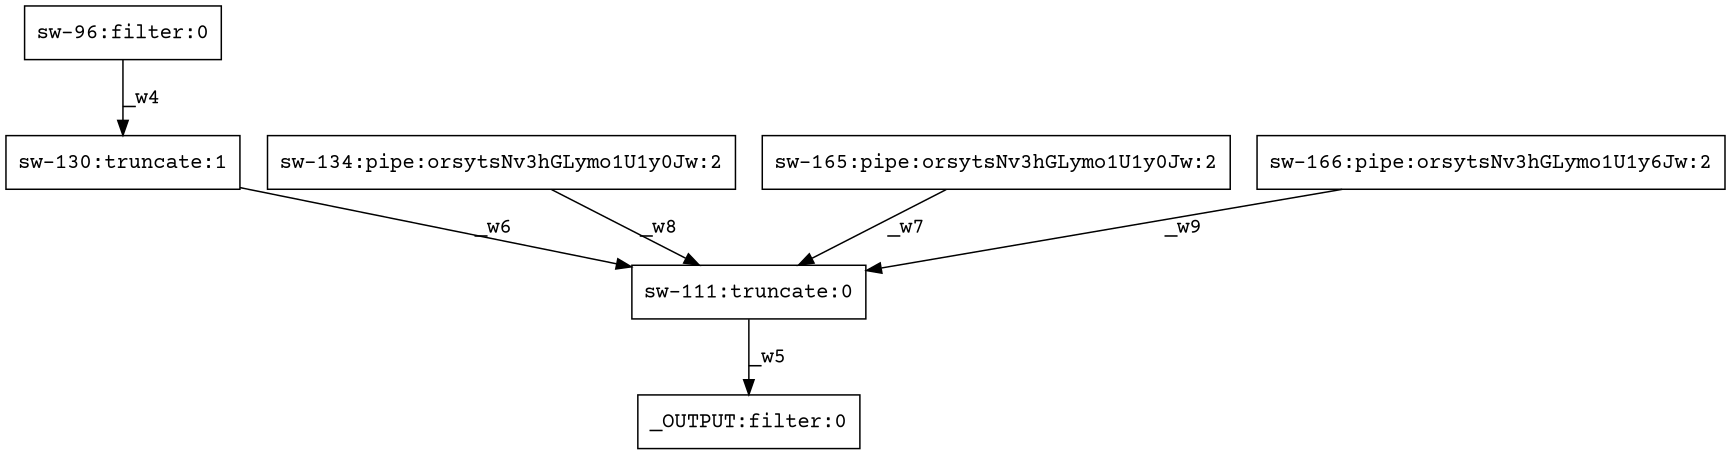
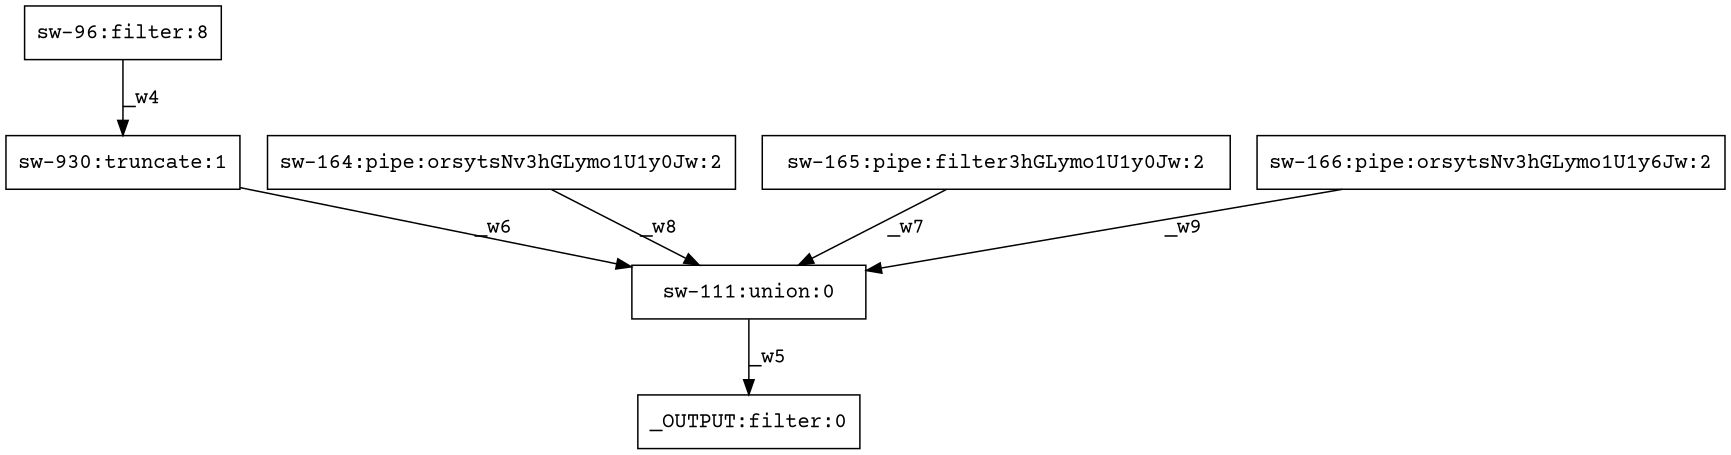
node "sw-96:filter:0": label "sw-96:filter:0" -> "sw-96:filter:8"
node "sw-130:truncate:1": label "sw-130:truncate:1" -> "sw-930:truncate:1"
node "sw-134:pipe:orsytsNv3hGLymo1U1y0Jw:2": label "sw-134:pipe:orsytsNv3hGLymo1U1y0Jw:2" -> "sw-164:pipe:orsytsNv3hGLymo1U1y0Jw:2"
node "sw-165:pipe:orsytsNv3hGLymo1U1y0Jw:2": label "sw-165:pipe:orsytsNv3hGLymo1U1y0Jw:2" -> "sw-165:pipe:filter3hGLymo1U1y0Jw:2"
node "sw-111:truncate:0": label "sw-111:truncate:0" -> "sw-111:union:0"
